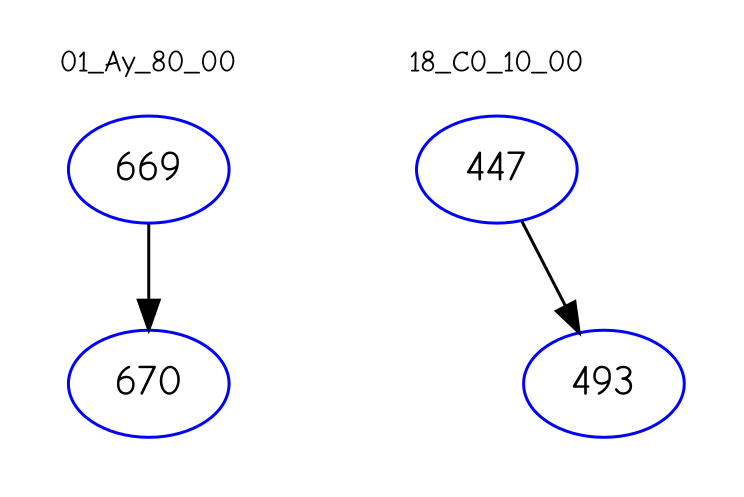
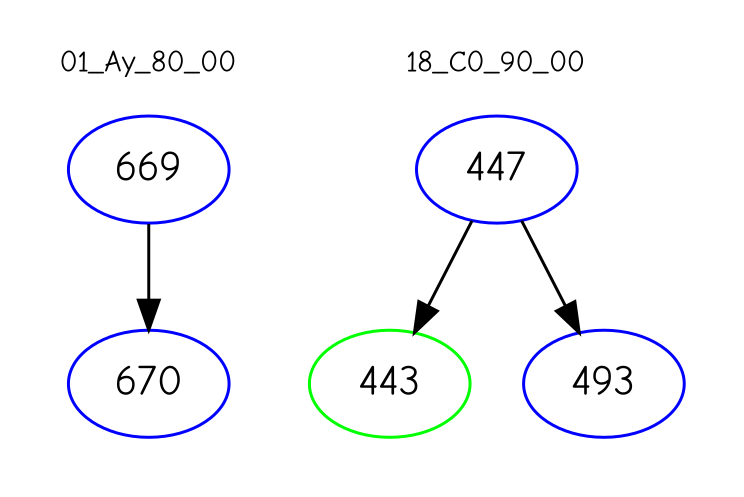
cluster "18_C0_10_00": label "18_C0_10_00" -> "18_C0_90_00"
node "443": added
